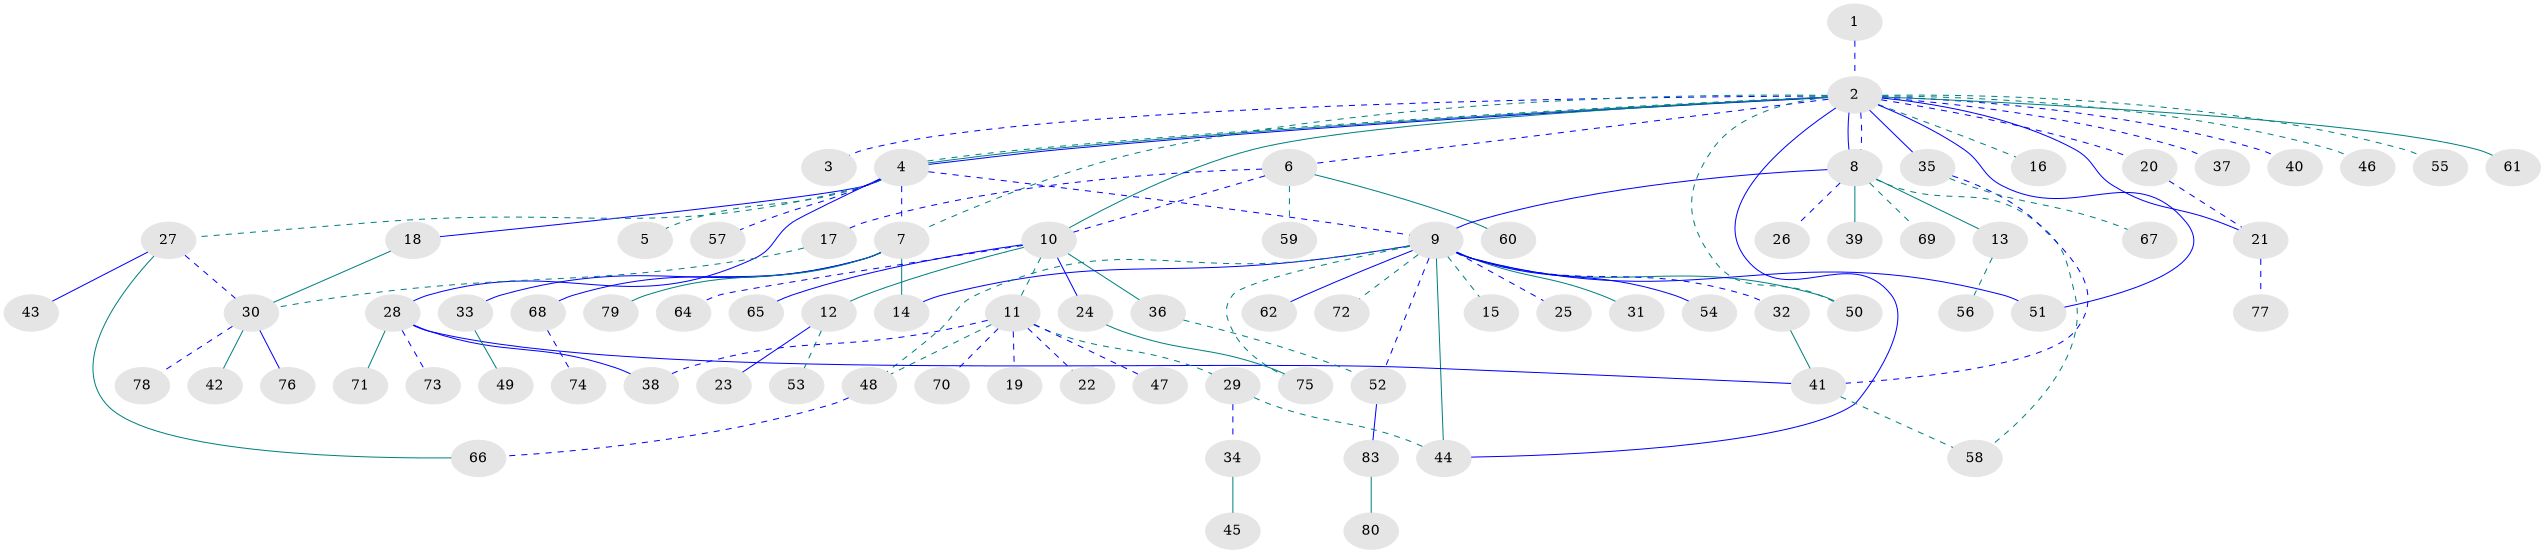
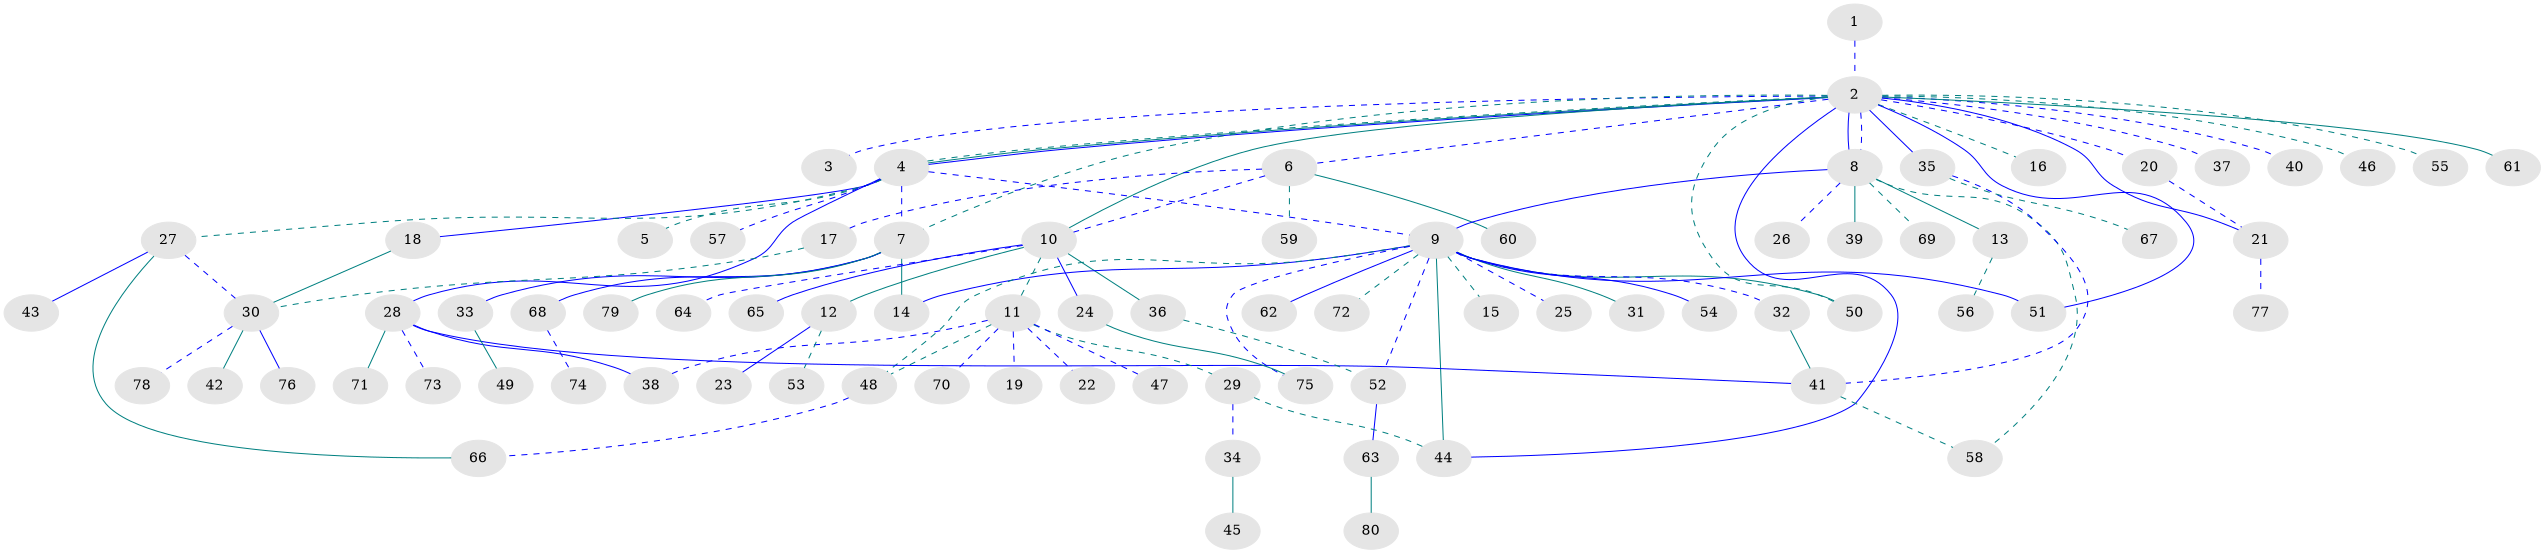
edge "9" -- "75": color teal -> blue
node "83": label "83" -> "63"
